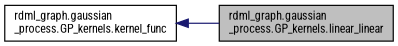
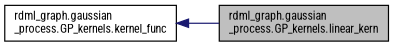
node "rdml_graph.gaussian _process.GP_kernels.linear_linear": label "rdml_graph.gaussian _process.GP_kernels.linear_linear" -> "rdml_graph.gaussian _process.GP_kernels.linear_kern"
